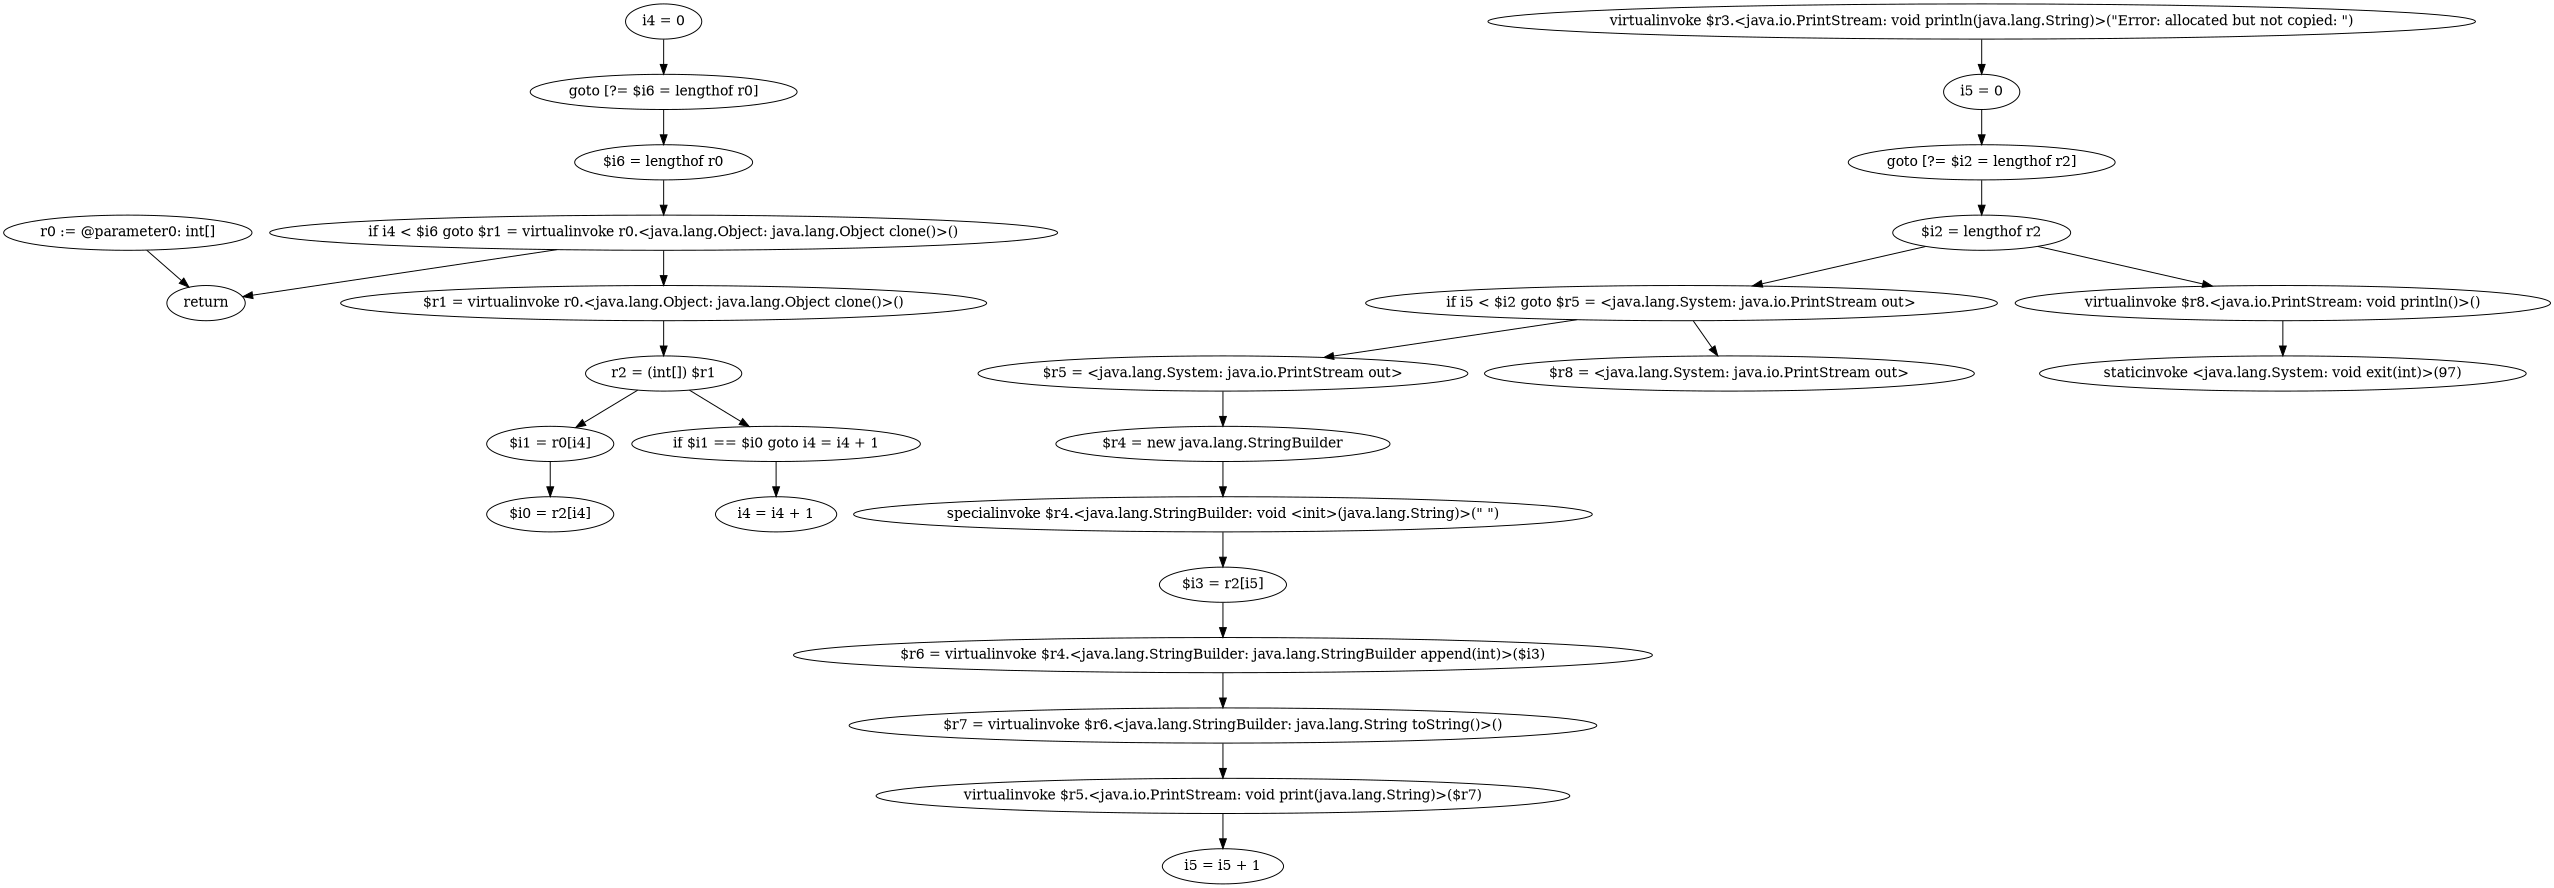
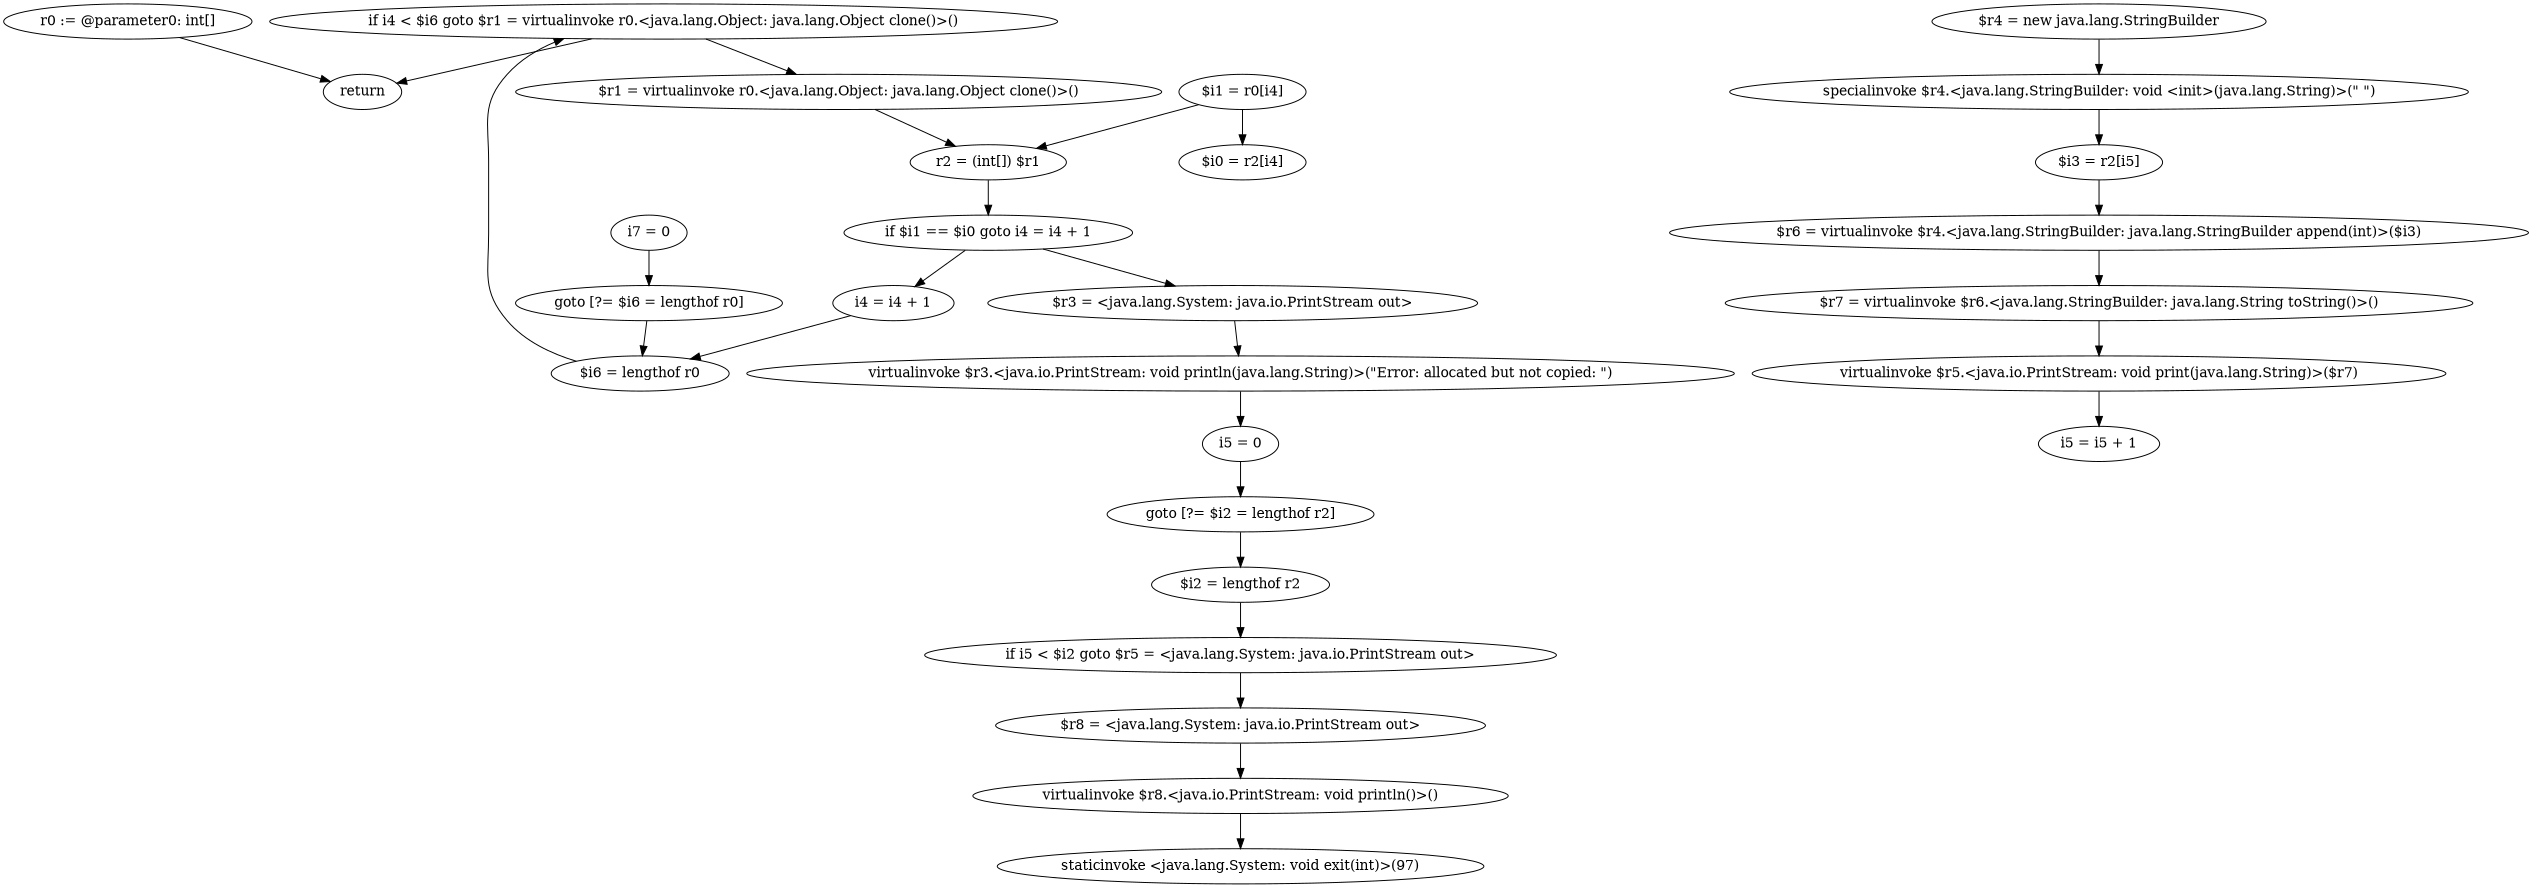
node "i4 = 0": label "i4 = 0" -> "i7 = 0"
edge "$i2 = lengthof r2" -> "virtualinvoke $r8.<java.io.PrintStream: void println()>()": now "$r8 = <java.lang.System: java.io.PrintStream out>" -> "virtualinvoke $r8.<java.io.PrintStream: void println()>()"
node "$r3 = <java.lang.System: java.io.PrintStream out>": added
edge "i4 = i4 + 1" -> "$i6 = lengthof r0": added
node "$r5 = <java.lang.System: java.io.PrintStream out>": removed
edge "r2 = (int[]) $r1" -> "$i1 = r0[i4]": reversed
